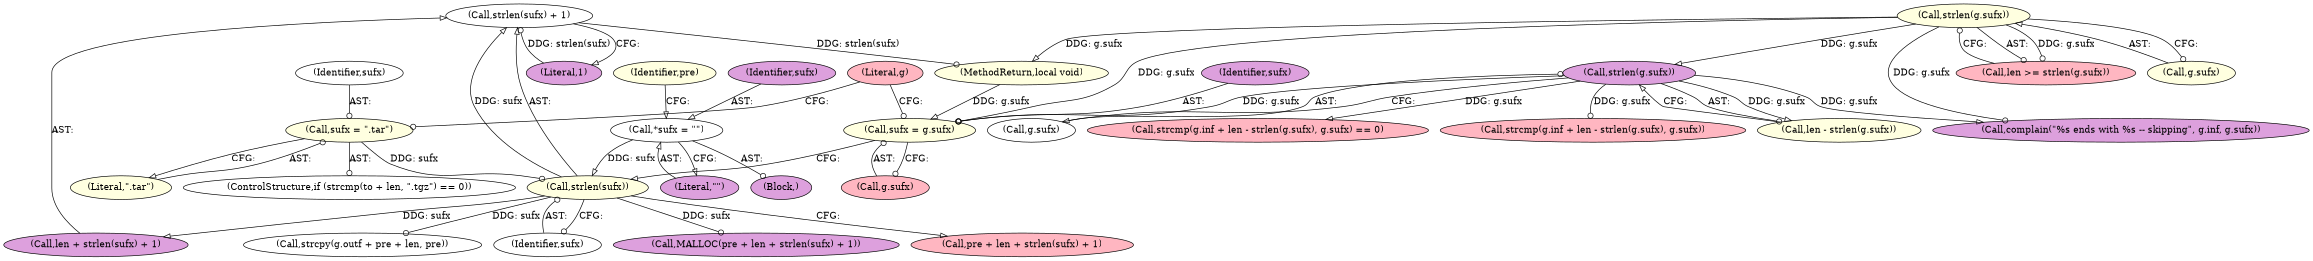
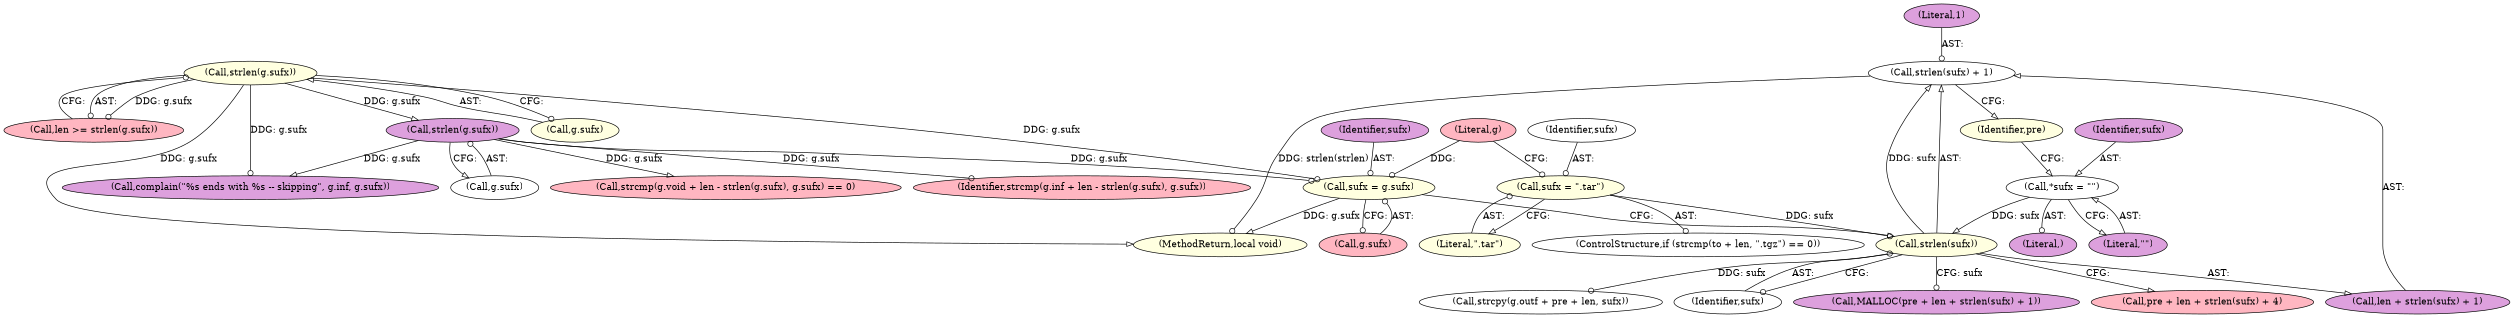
edge "(Call,strlen(sufx) + 1)" -> "(Literal,1)": now "(Call,strlen(sufx) + 1)" -> "(Identifier,pre)"
edge "(Literal,1)" -> "(Call,strlen(sufx) + 1)": label "DDG: strlen(sufx)" -> "AST: "
edge "(Call,strlen(sufx) + 1)" -> "(MethodReturn,local void)": label "DDG: strlen(sufx)" -> "DDG: strlen(strlen)"
edge "(MethodReturn,local void)" -> "(Call,sufx = g.sufx)": reversed
edge "(Literal,g)" -> "(Call,sufx = g.sufx)": label "CFG: " -> "DDG: "
node "(Call,strcmp(g.inf + len - strlen(g.sufx), g.sufx) == 0)": label "(Call,strcmp(g.inf + len - strlen(g.sufx), g.sufx) == 0)" -> "(Call,strcmp(g.void + len - strlen(g.sufx), g.sufx) == 0)"
node "(Call,strcmp(g.inf + len - strlen(g.sufx), g.sufx))": label "(Call,strcmp(g.inf + len - strlen(g.sufx), g.sufx))" -> "(Identifier,strcmp(g.inf + len - strlen(g.sufx), g.sufx))"
node "(Call,len - strlen(g.sufx))": removed
node "(Block,)": label "(Block,)" -> "(Literal,)"
edge "(Call,strlen(sufx))" -> "(Call,len + strlen(sufx) + 1)": label "DDG: sufx" -> "AST: "
edge "(Call,strlen(sufx))" -> "(Call,MALLOC(pre + len + strlen(sufx) + 1))": label "DDG: sufx" -> "CFG: sufx"
node "(Call,strcpy(g.outf + pre + len, pre))": label "(Call,strcpy(g.outf + pre + len, pre))" -> "(Call,strcpy(g.outf + pre + len, sufx))"
node "(Call,pre + len + strlen(sufx) + 1)": label "(Call,pre + len + strlen(sufx) + 1)" -> "(Call,pre + len + strlen(sufx) + 4)"
